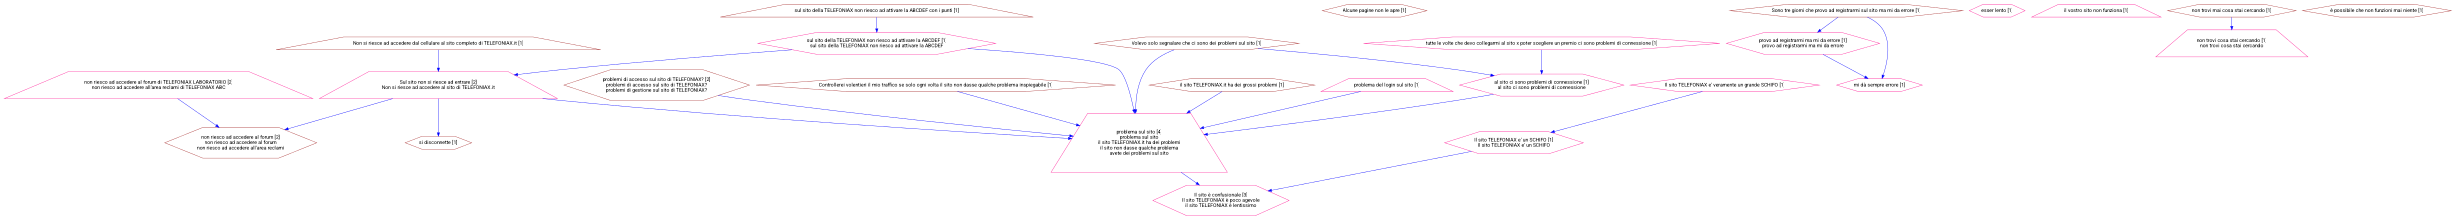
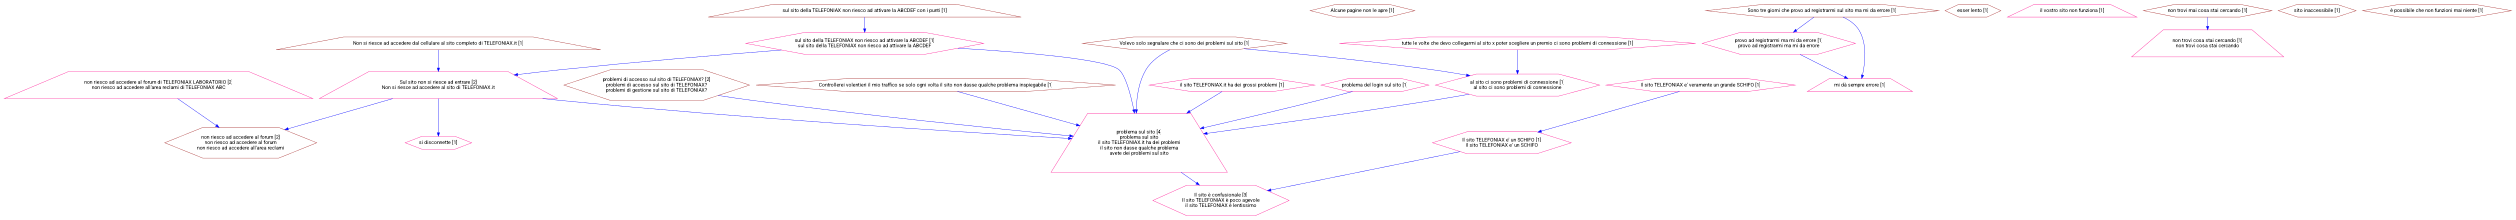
node "esser lento [1]": color deeppink -> brown
node "sito inaccessibile [1]": added
node "il sito TELEFONIAX.it ha dei grossi problemi [1]": color brown -> deeppink
node "problema del login sul sito [1]": shape trapezium -> hexagon
node "mi dà sempre errore [1]": shape hexagon -> trapezium
node "si disconnette [1]": color brown -> deeppink
